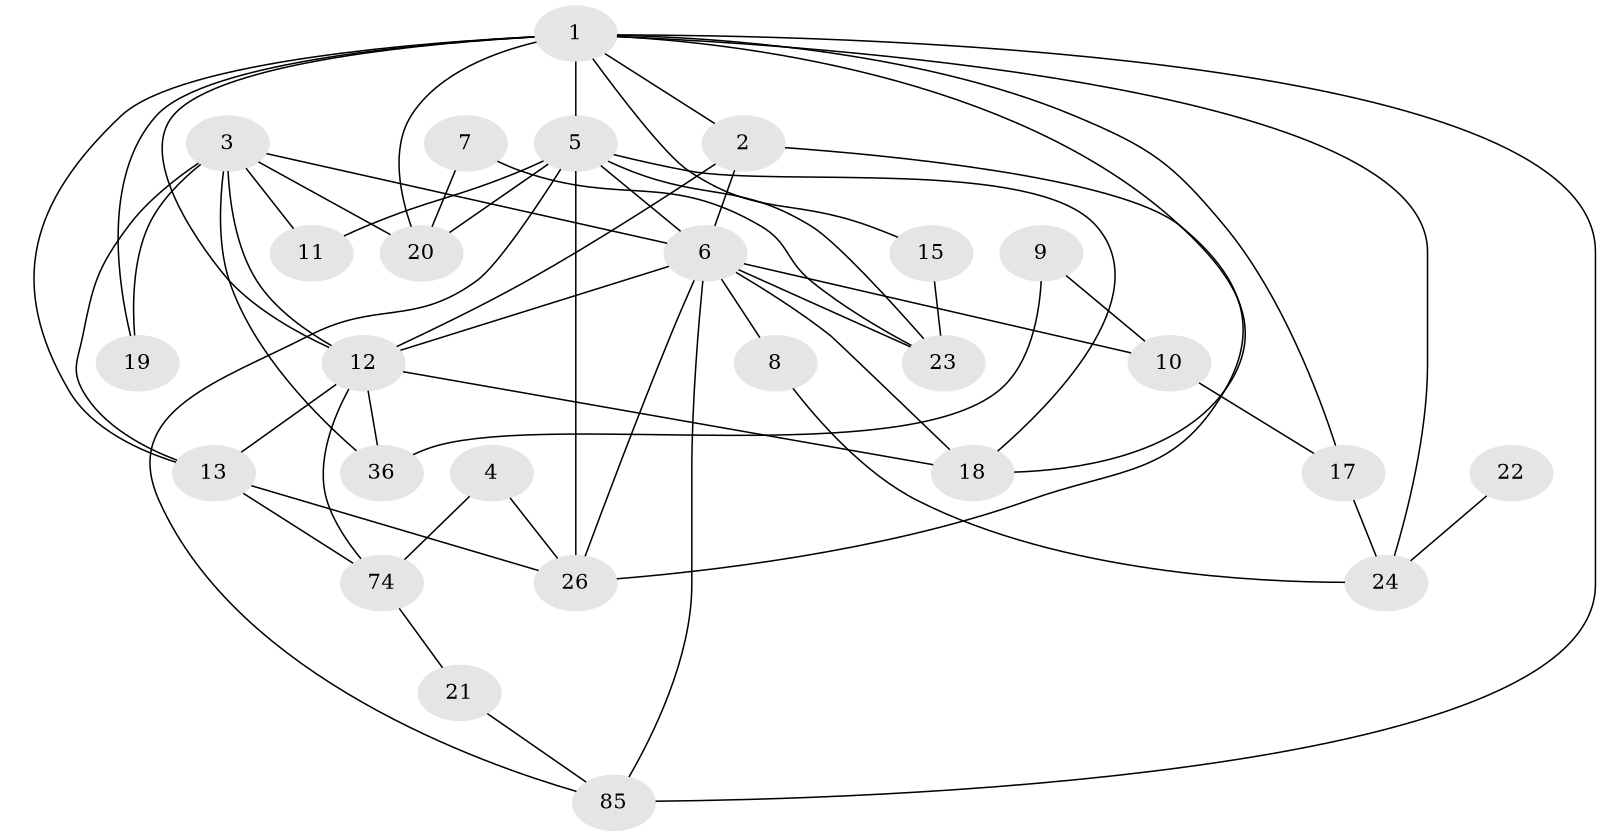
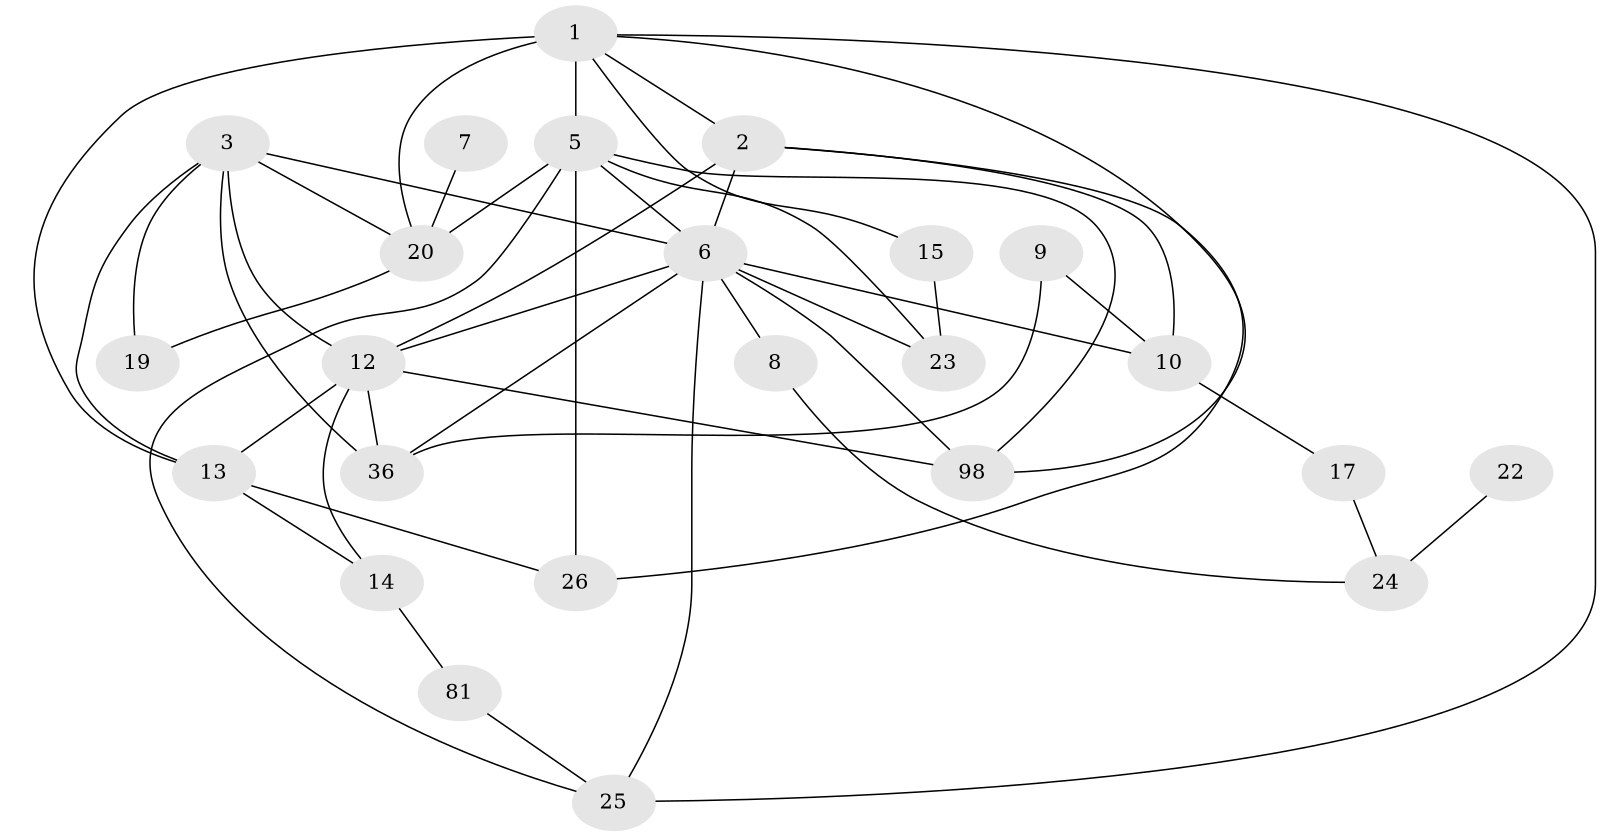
edge "1" -- "19": now "20" -- "19"
edge "1" -- "12": removed
edge "1" -- "24": removed
edge "1" -- "17": removed
edge "7" -- "23": removed
edge "2" -- "10": added
node "11": removed
edge "6" -- "26": now "6" -- "36"
node "4": removed
node "18": label "18" -> "98"
node "74": label "74" -> "14"
node "21": label "21" -> "81"
node "85": label "85" -> "25"
